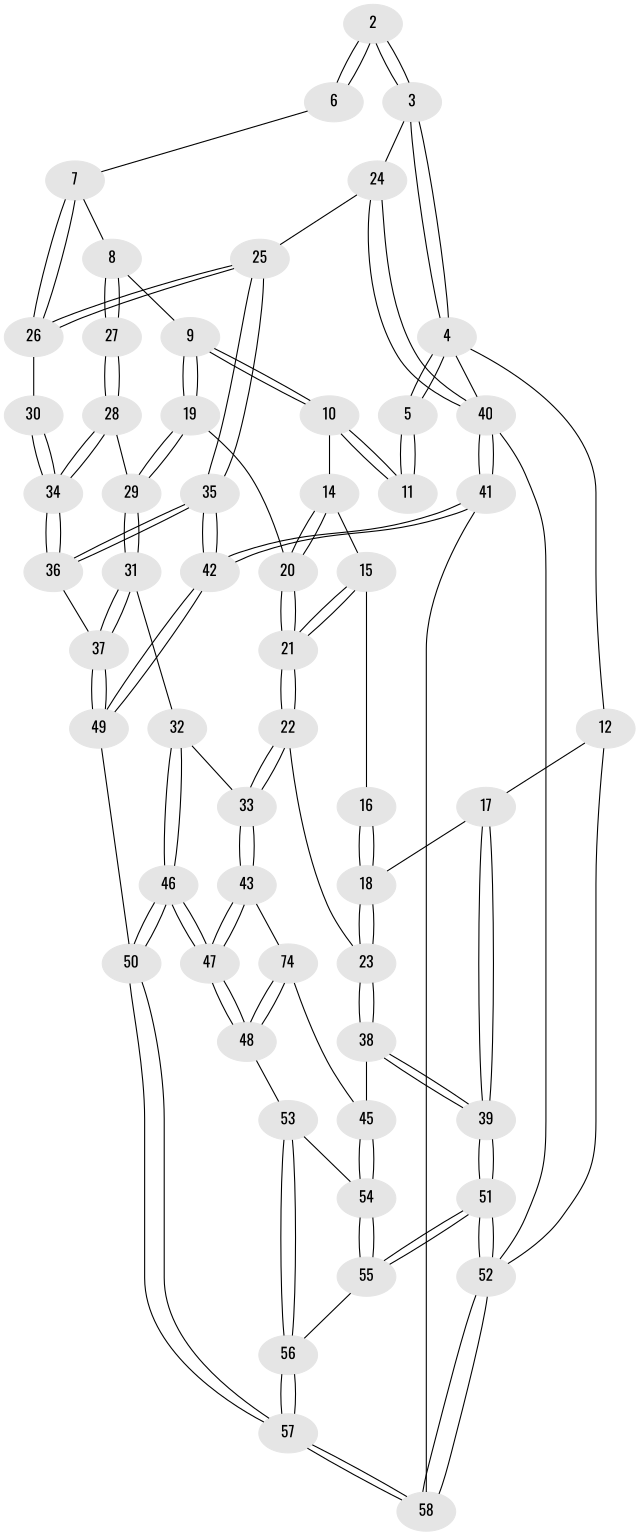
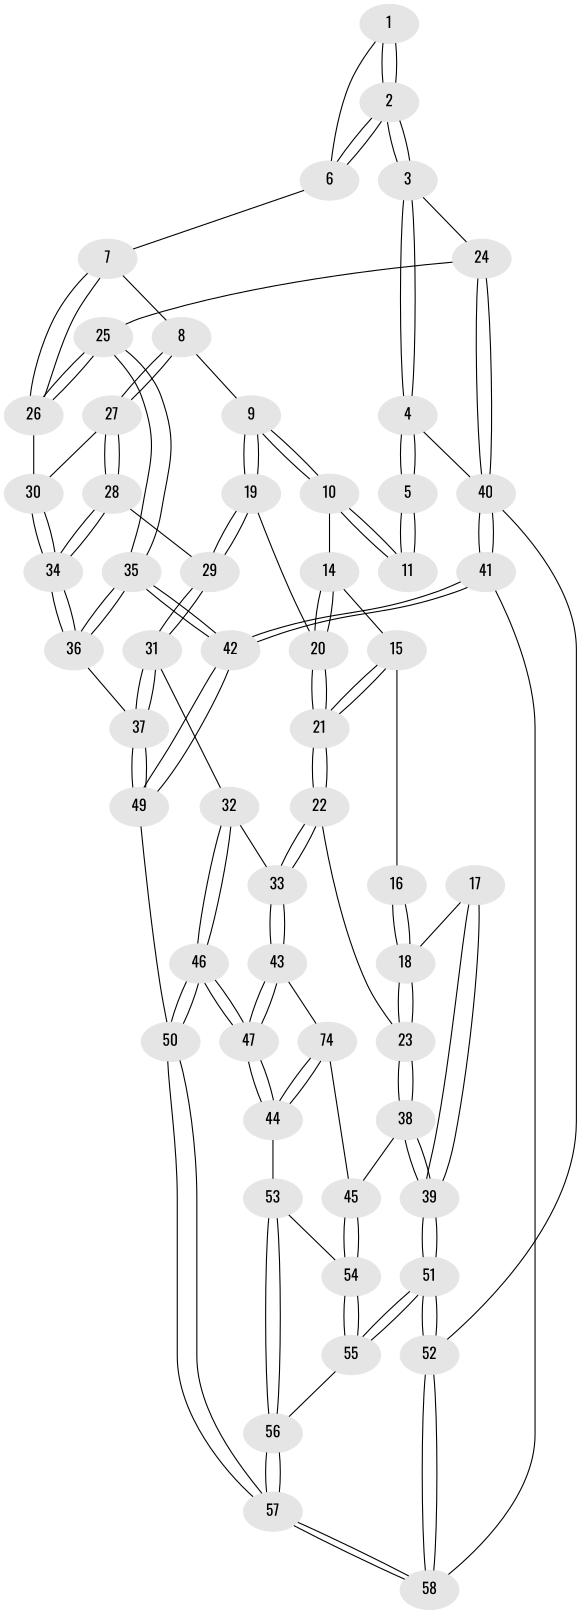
node "1": added
edge "27" -- "30": added
node "12": removed
node "48": label "48" -> "44"
